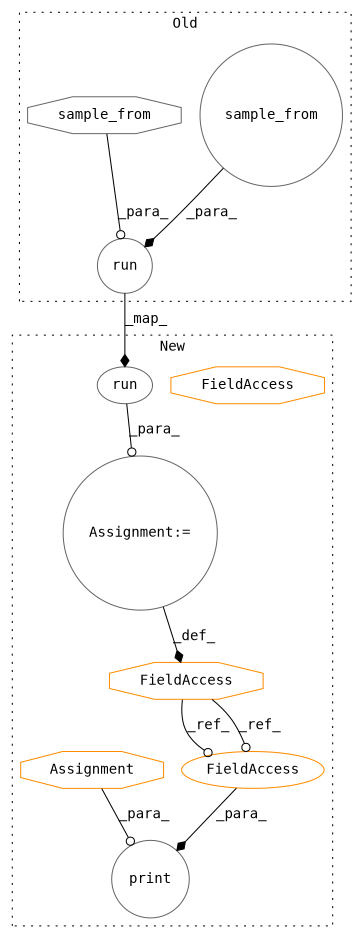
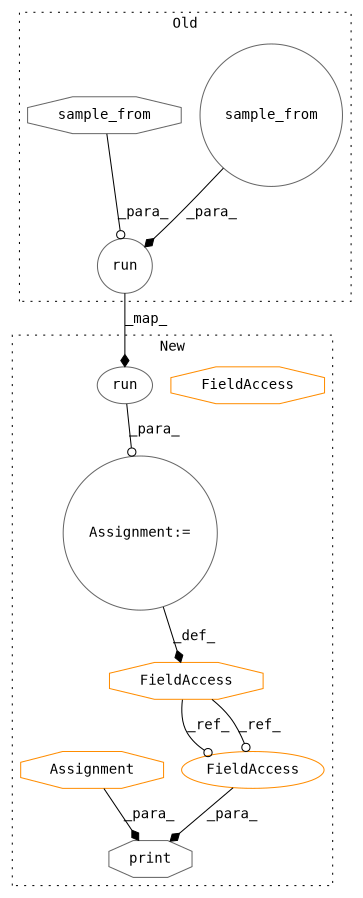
edge "Assignment" -> "print": arrowhead odot -> diamond
node "print": shape circle -> octagon
